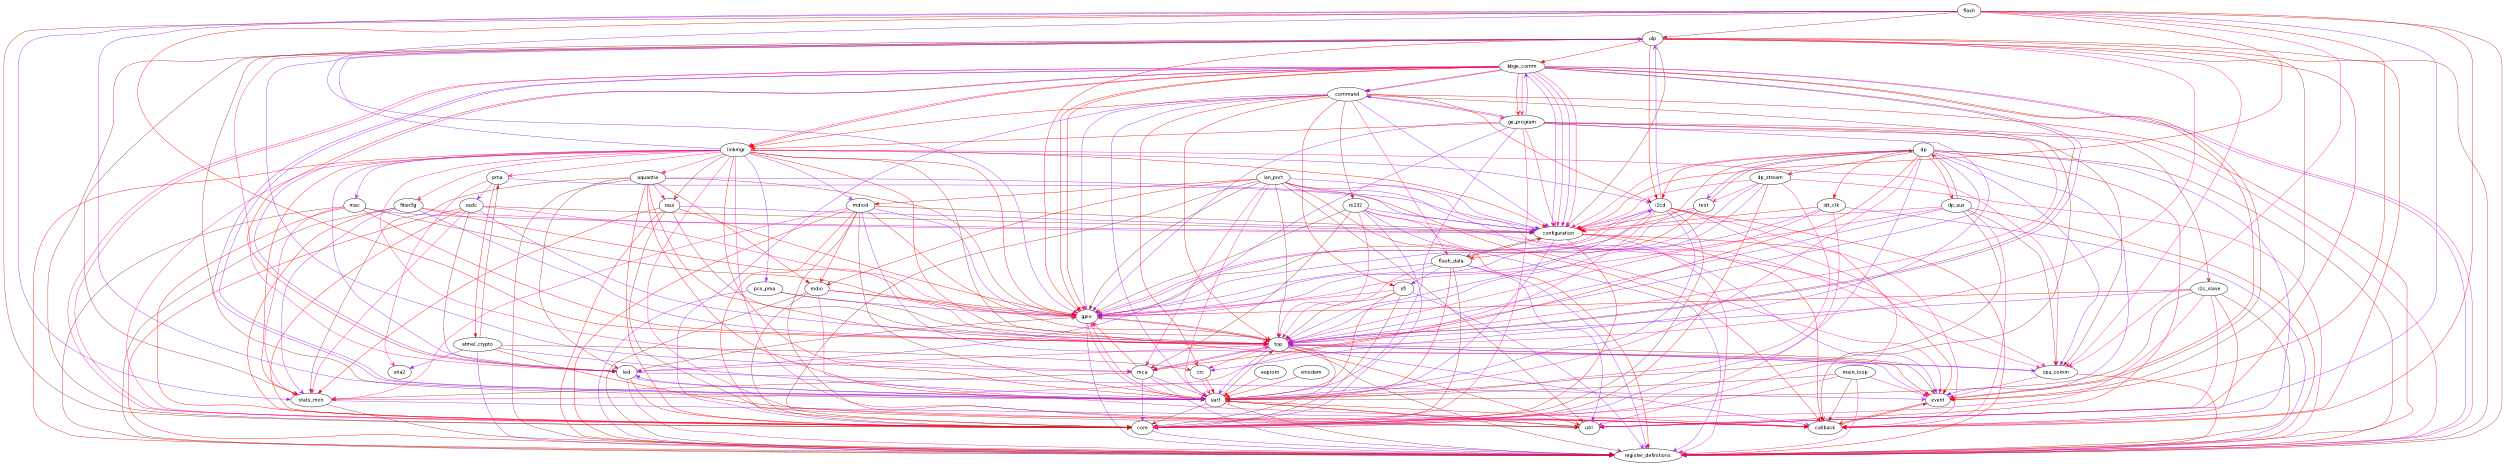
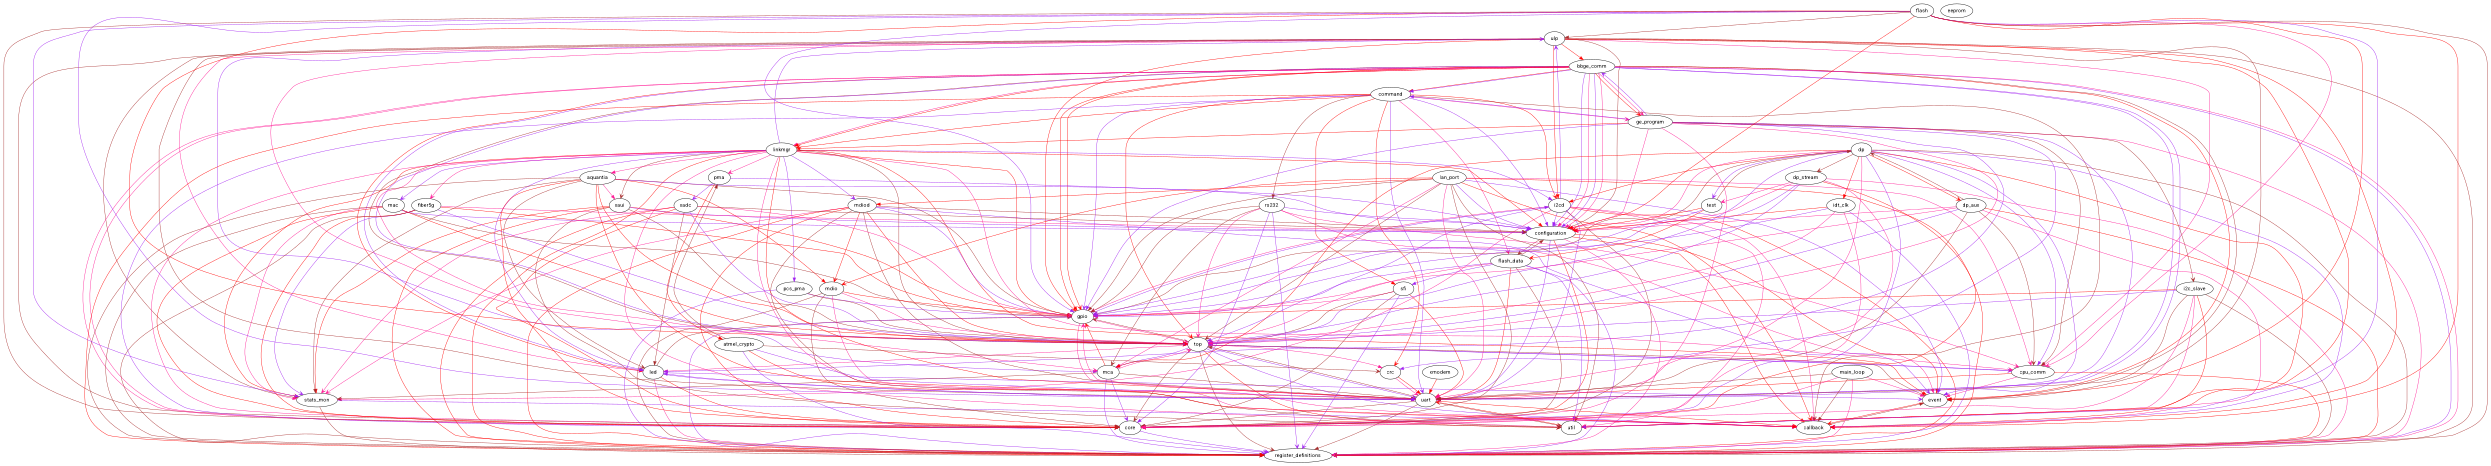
edge "linkmgr" -> "i2cd": arrowhead vee -> normal
node "sha2": removed
edge "eeprom" -> "uart": now "cpu_comm" -> "uart"
